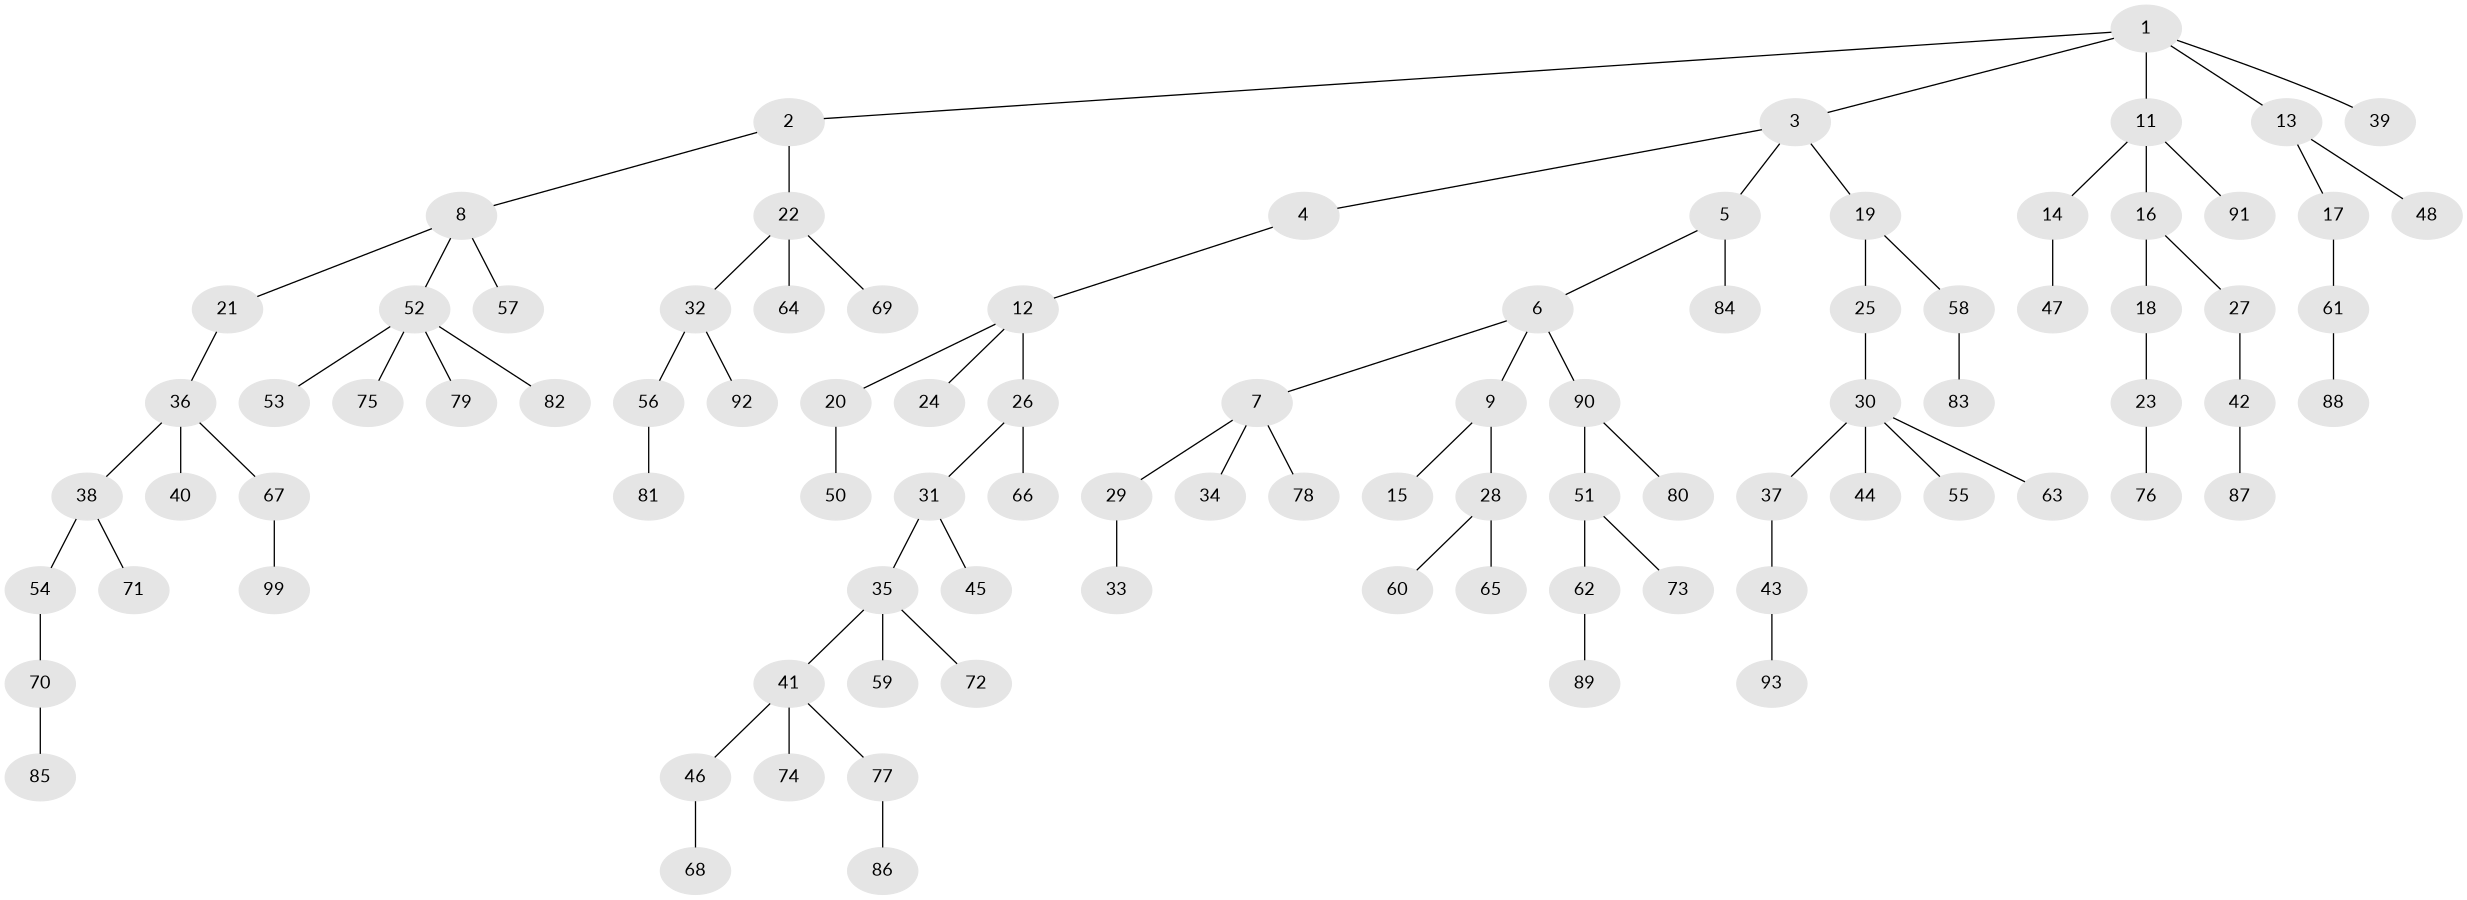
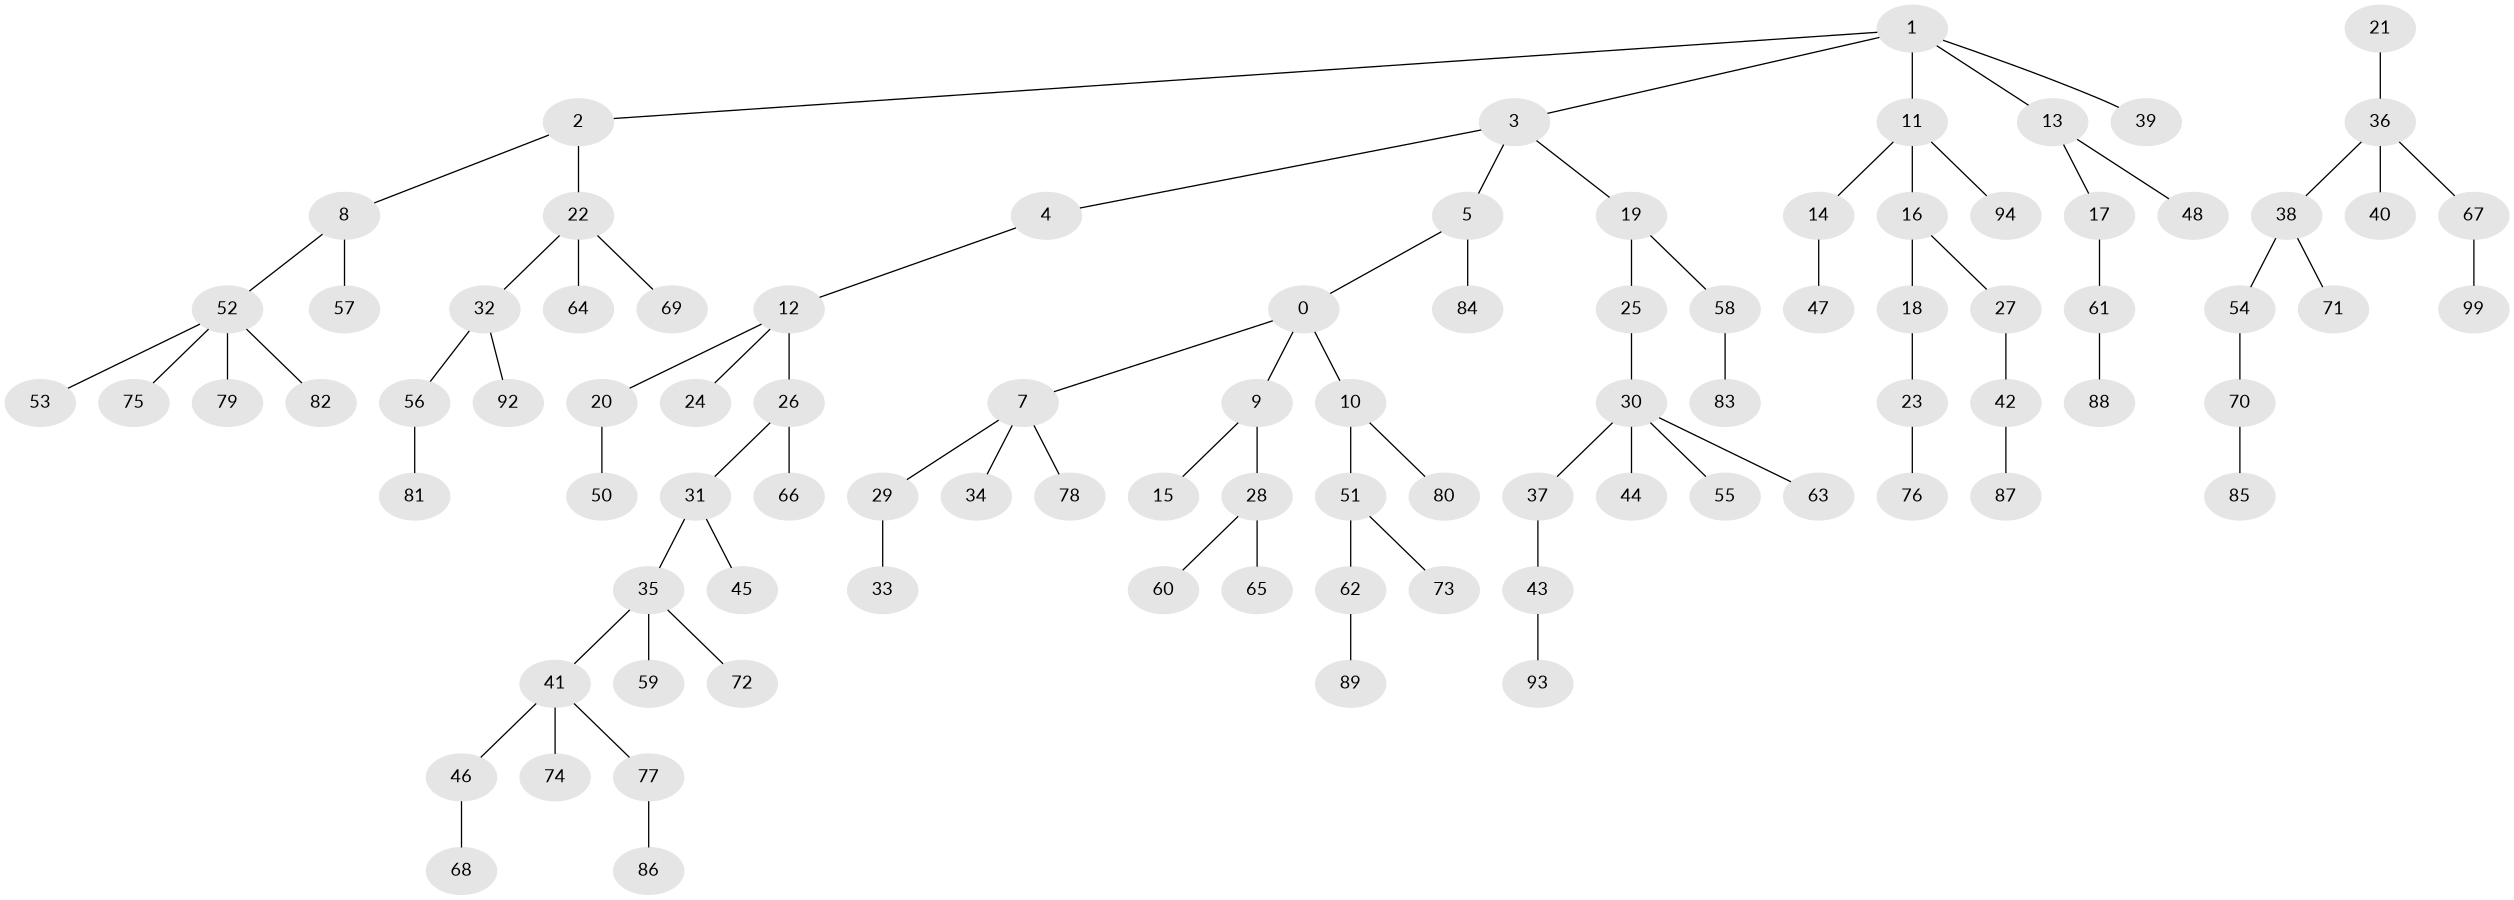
node "91": label "91" -> "94"
edge "8" -- "21": removed
node "6": label "6" -> "0"
node "90": label "90" -> "10"
